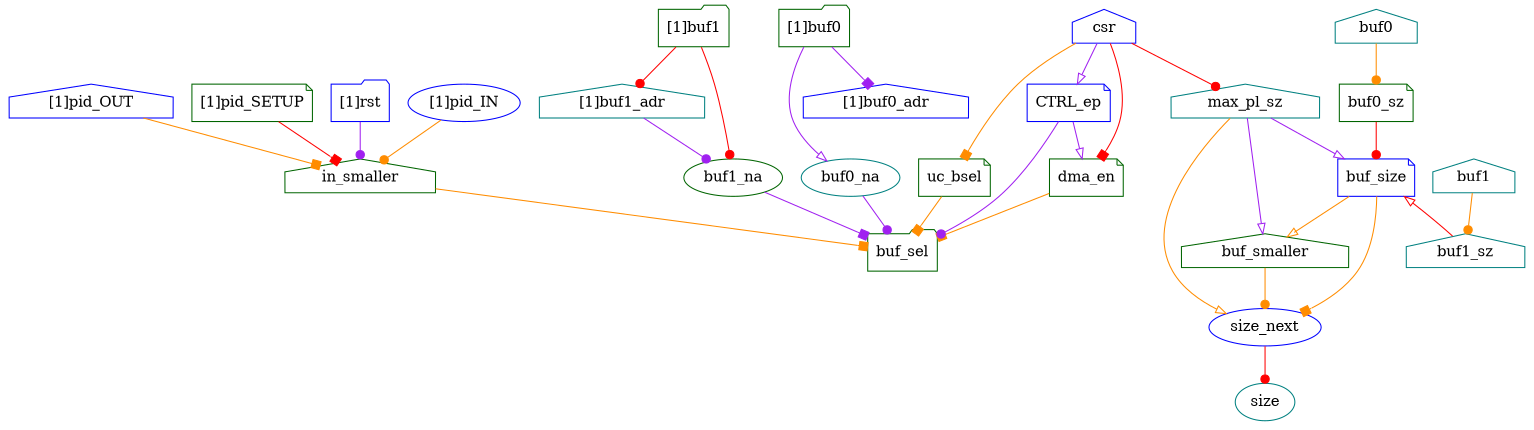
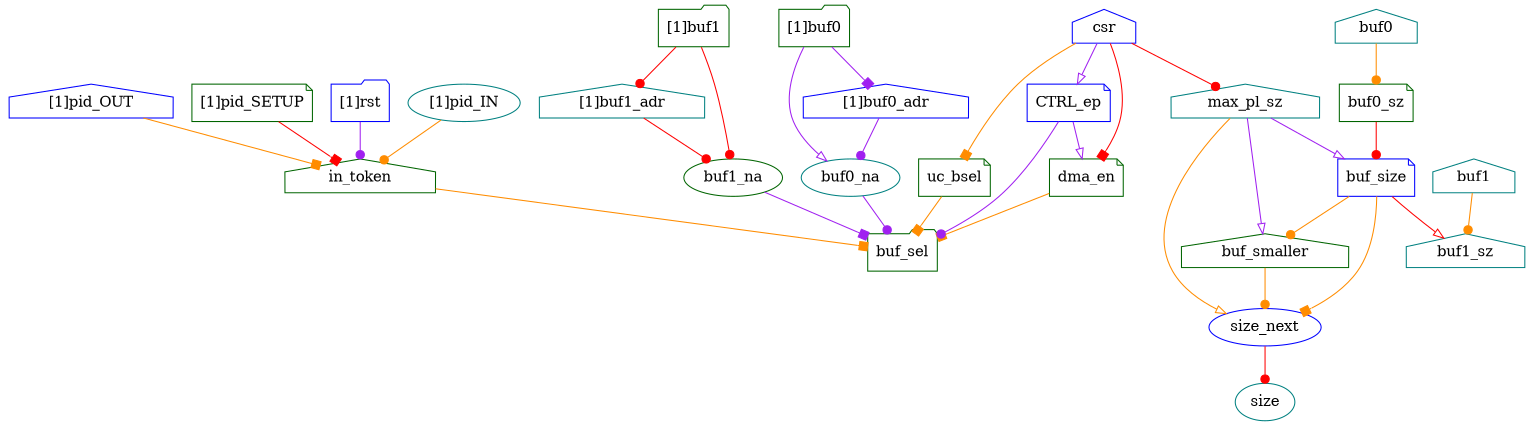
node "[1]pid_IN": color blue -> teal
edge "[1]buf0_adr" -> "buf0_na": added
edge "[1]buf1_adr" -> "buf1_na": color purple -> red
node "in_smaller": label "in_smaller" -> "in_token"
edge "buf_size" -> "buf_smaller": arrowhead onormal -> dot
edge "buf1_sz" -> "buf_size": reversed
